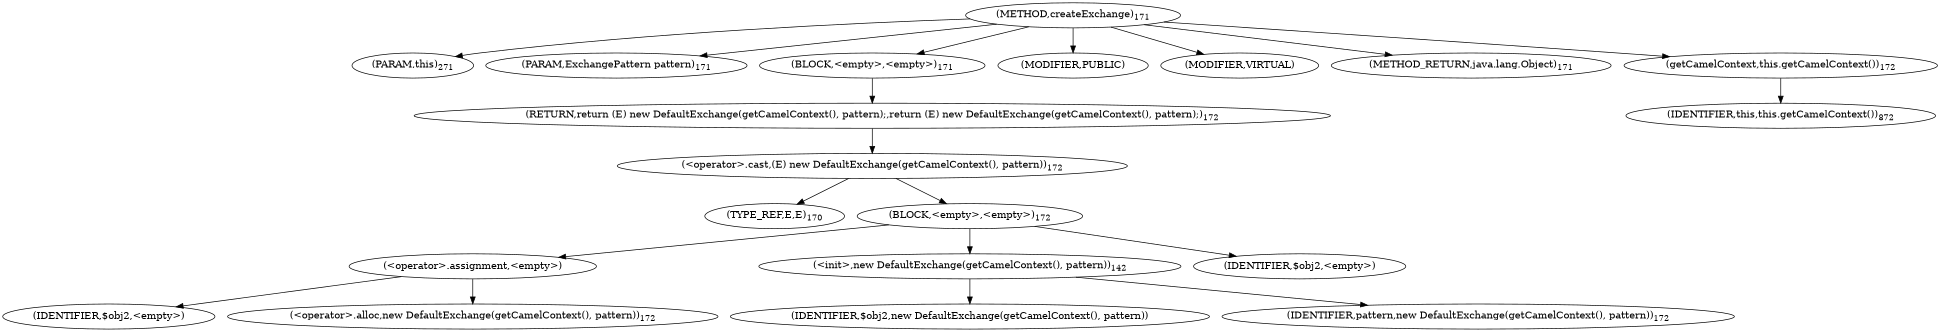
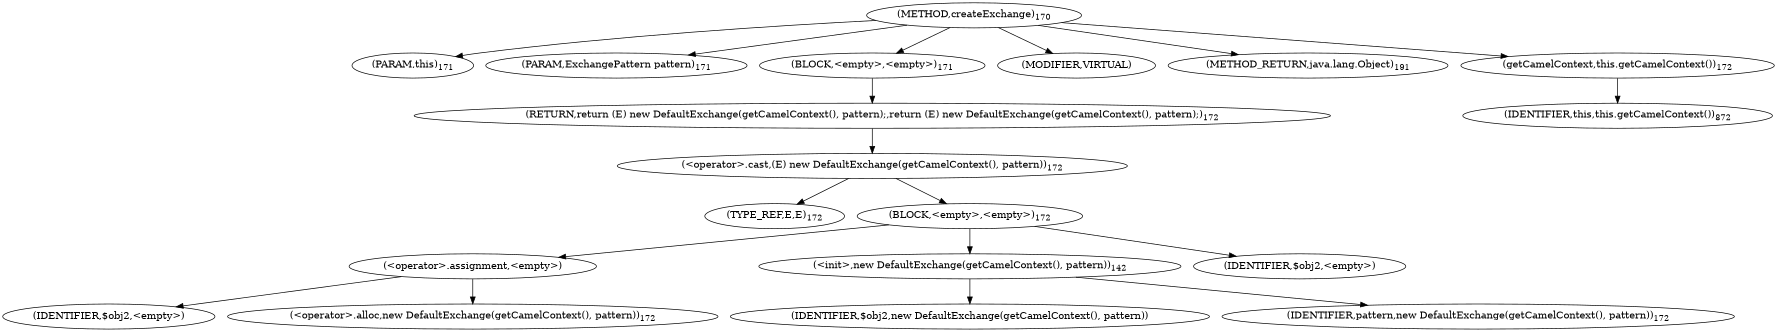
node "(METHOD,createExchange)": text "171" -> "170"
node "(PARAM,this)": text "271" -> "171"
node "(METHOD_RETURN,java.lang.Object)": text "171" -> "191"
node "(MODIFIER,PUBLIC)": removed
node "(TYPE_REF,E,E)": text "170" -> "172"
